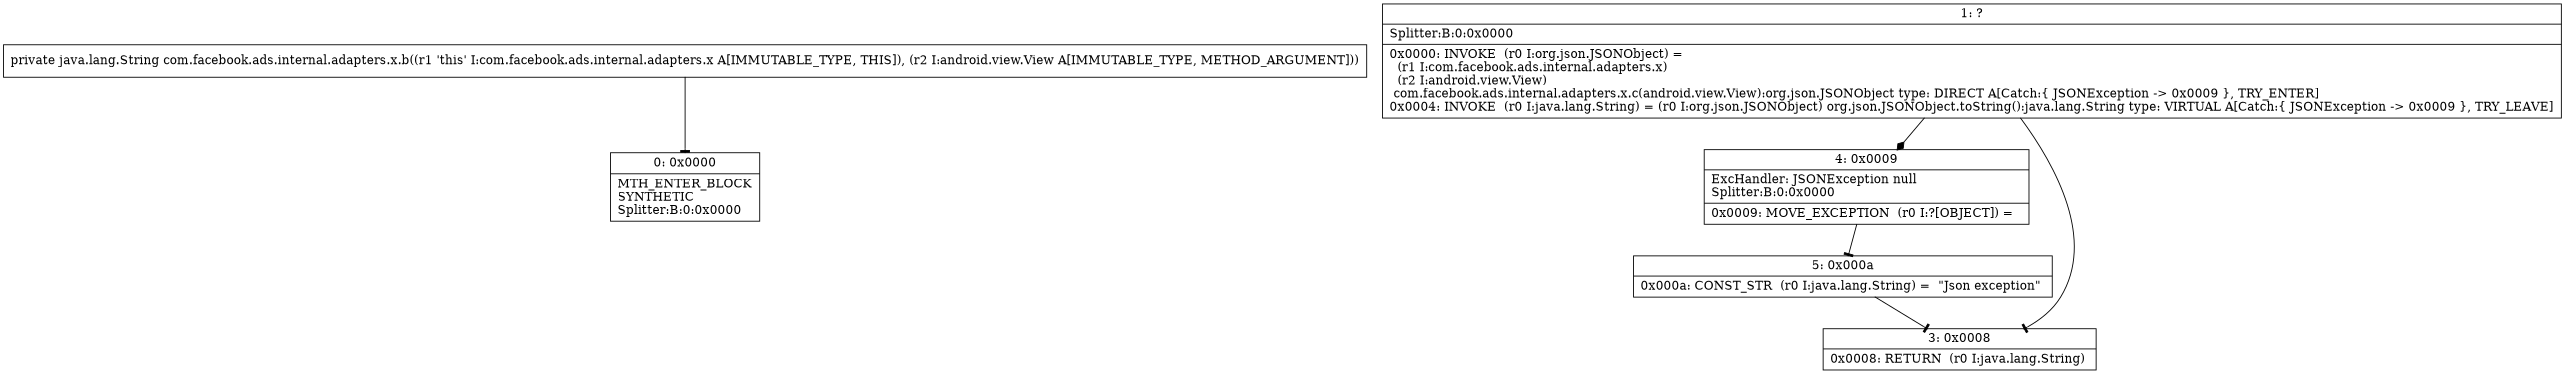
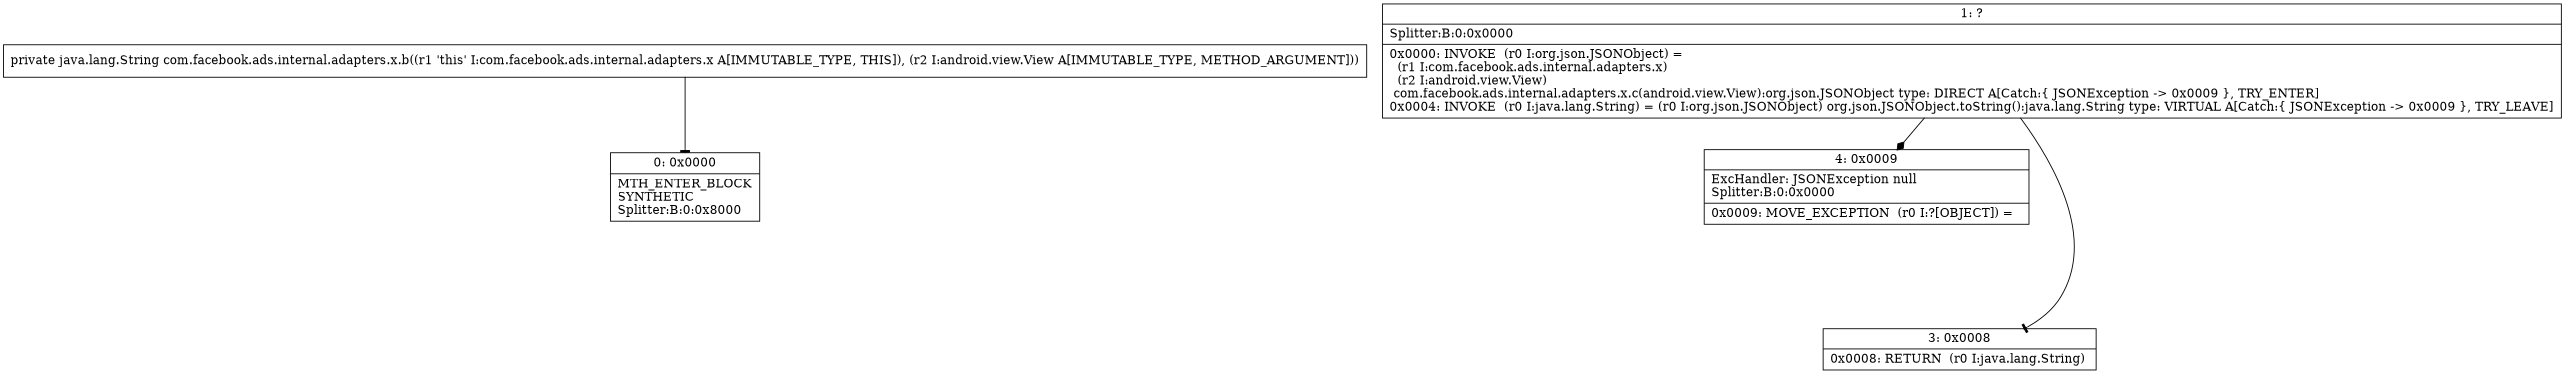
node "0: 0x0000": text "Splitter:B:0:0x0000" -> "Splitter:B:0:0x8000"
node "5: 0x000a": removed
